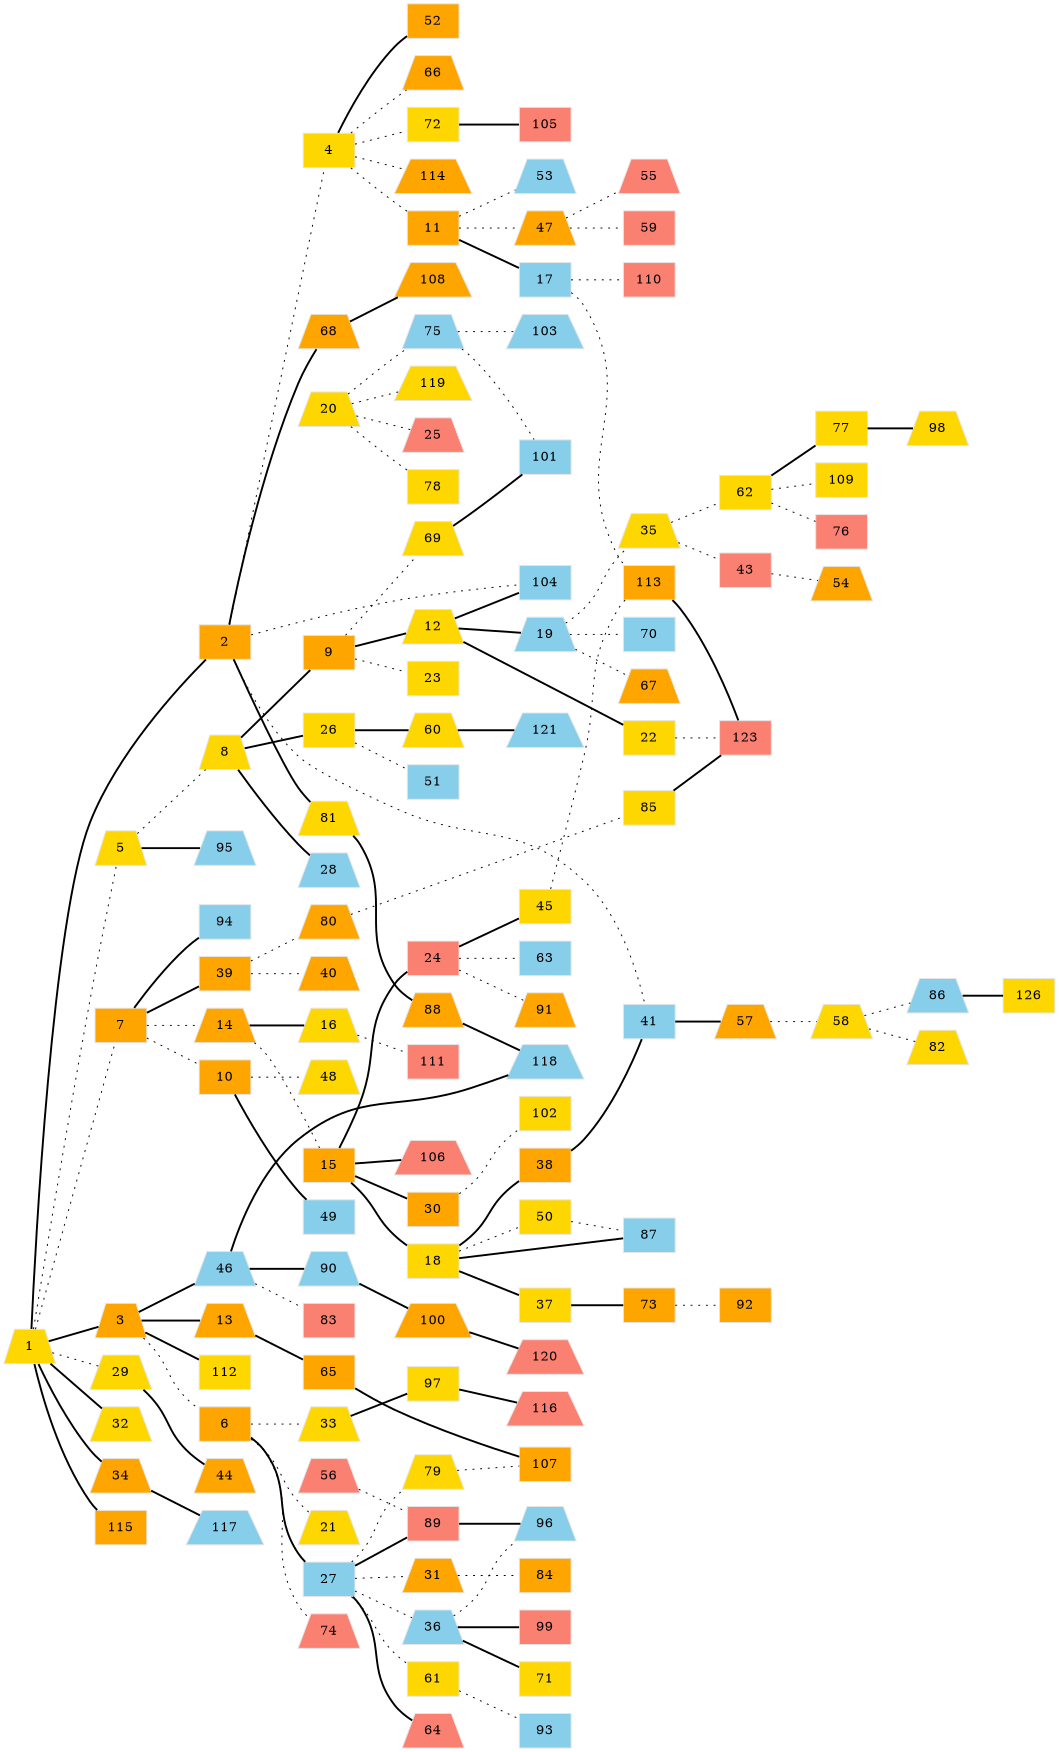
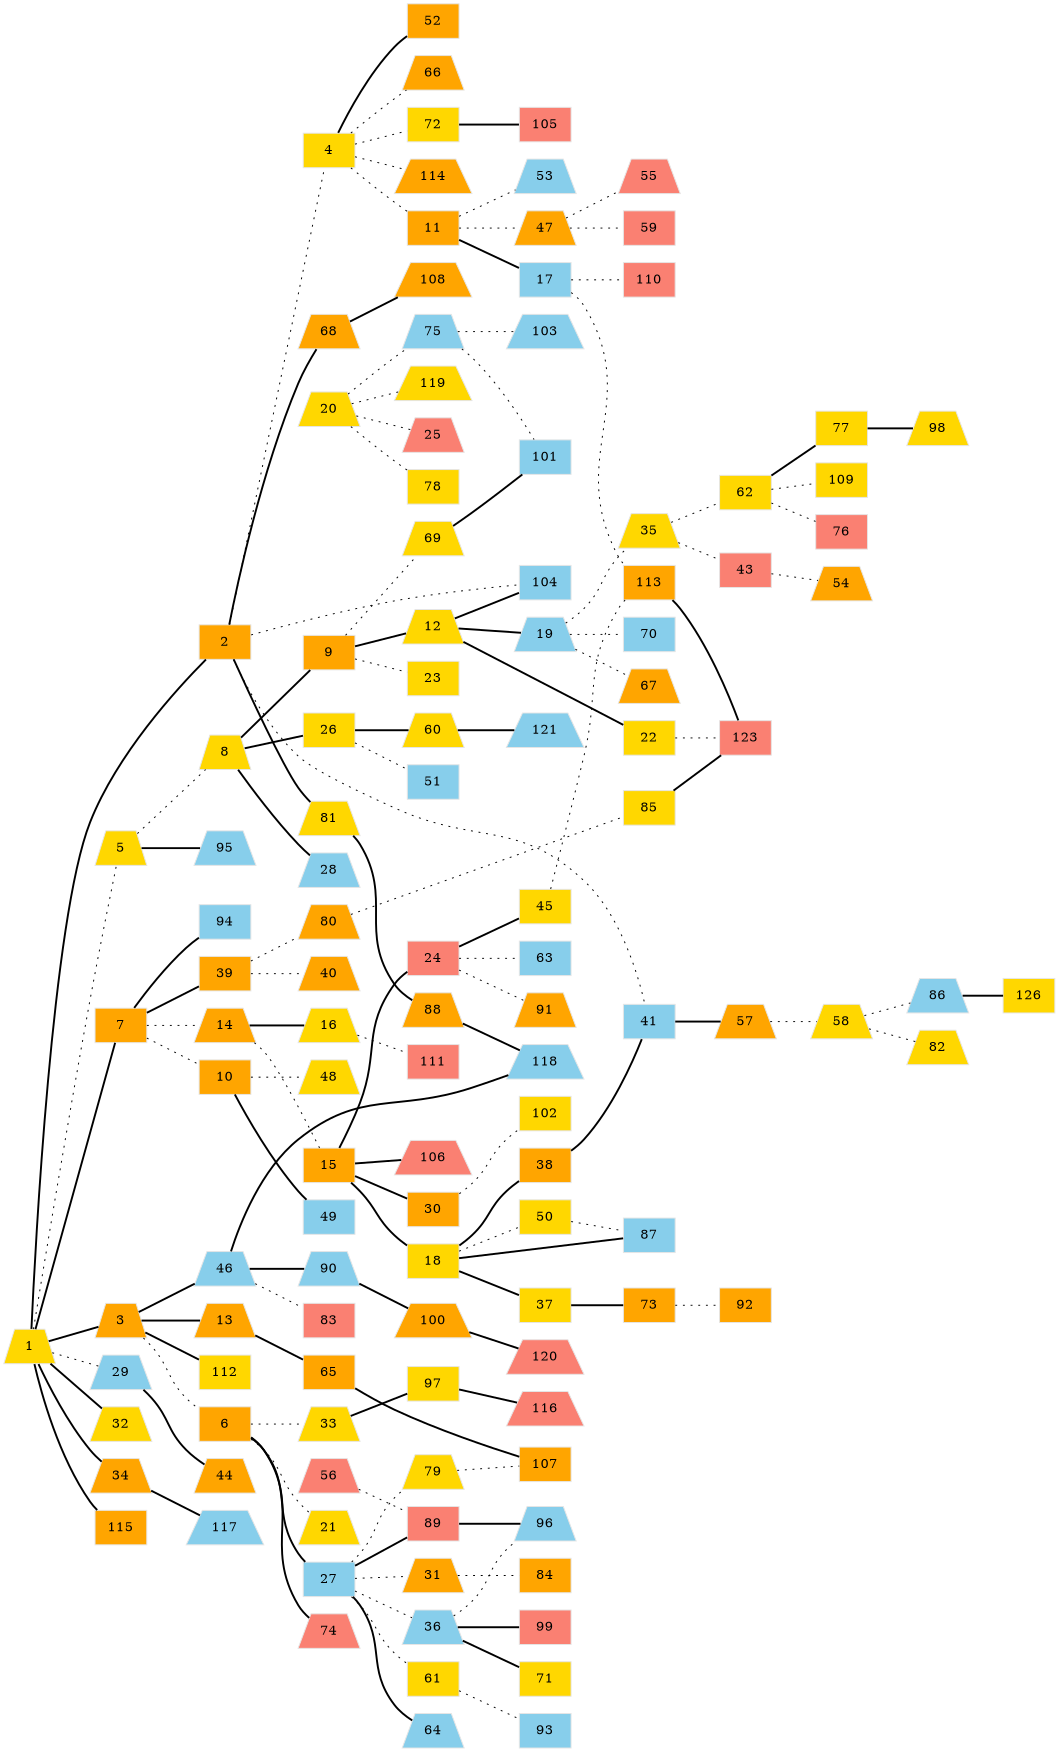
edge "7" -- "1": style dotted -> bold
node "29": fillcolor gold -> skyblue
edge "6" -- "74": style dotted -> bold
node "64": fillcolor salmon -> skyblue
